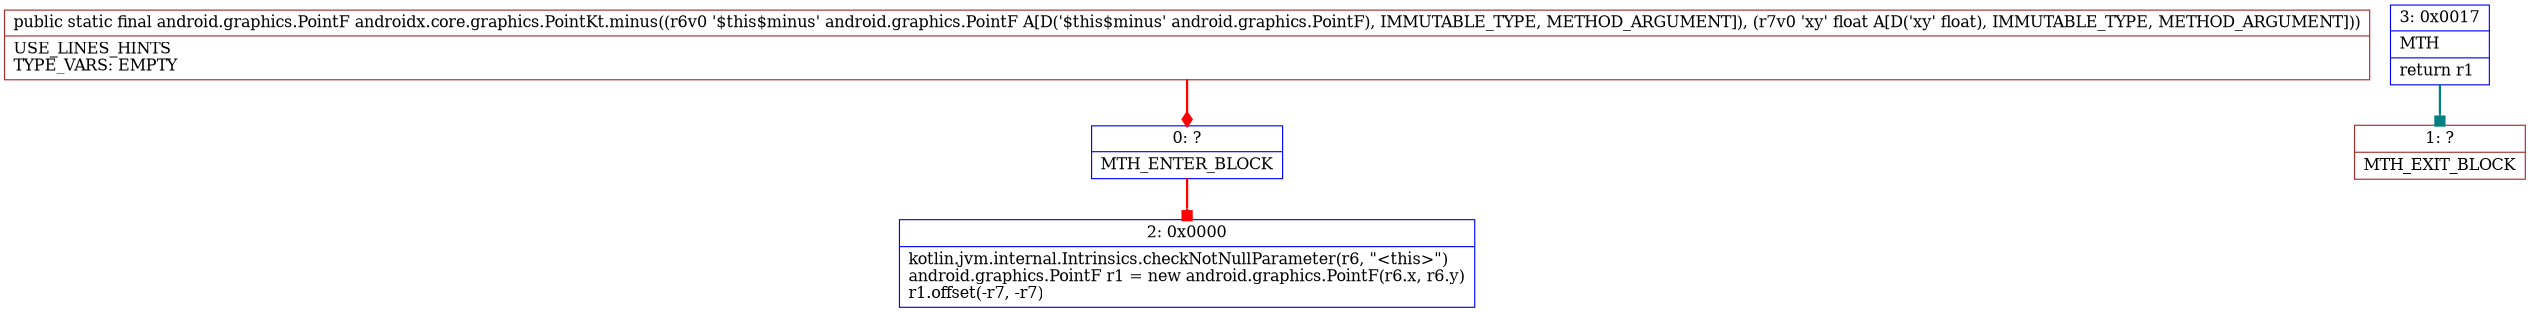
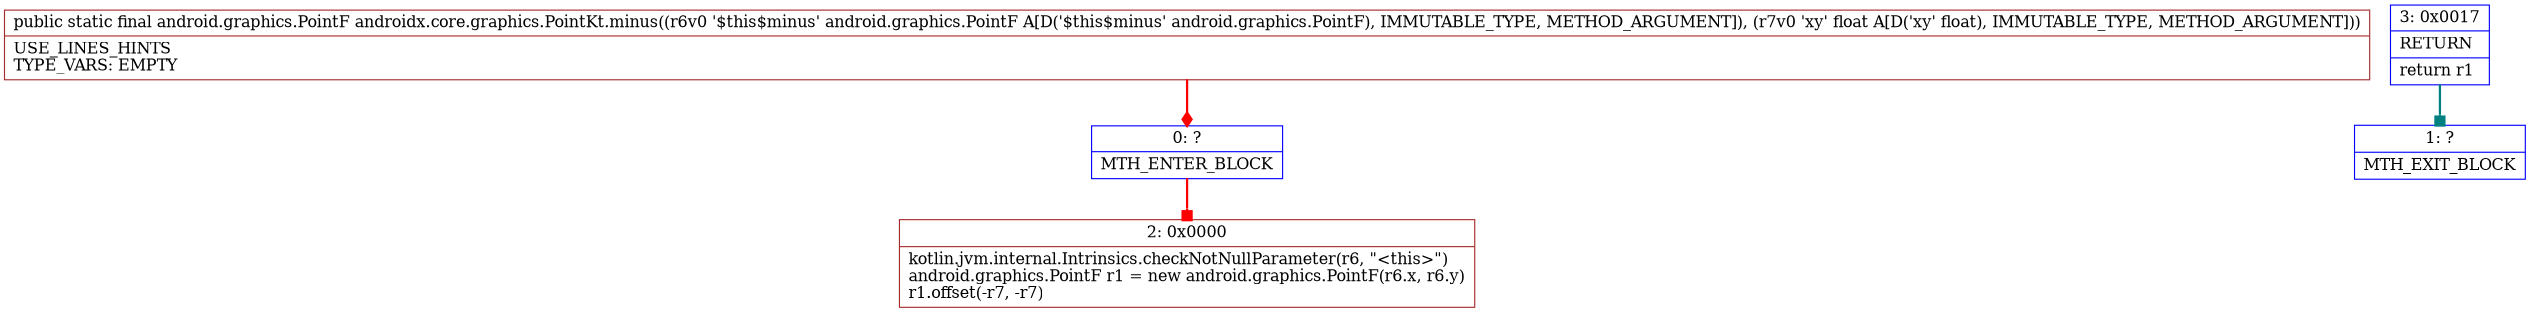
node "3: 0x0017": text "MTH" -> "RETURN"
node "1: ?": color brown -> blue
node "2: 0x0000": color blue -> brown
